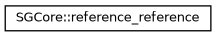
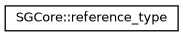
node "SGCore::reference_reference": label "SGCore::reference_reference" -> "SGCore::reference_type"
